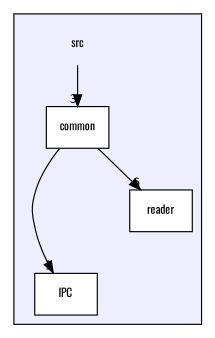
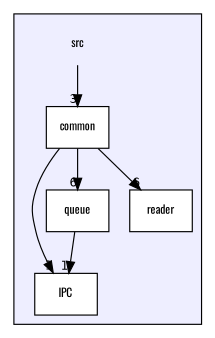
node "queue": added
